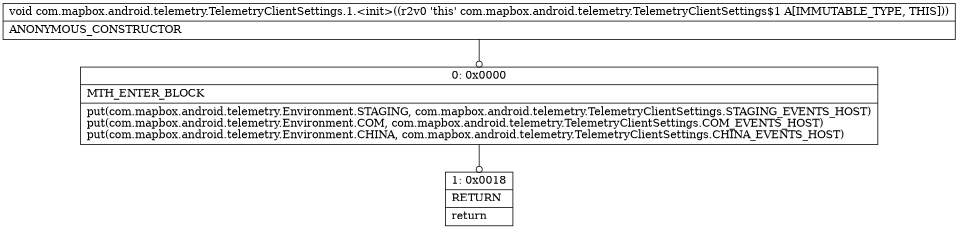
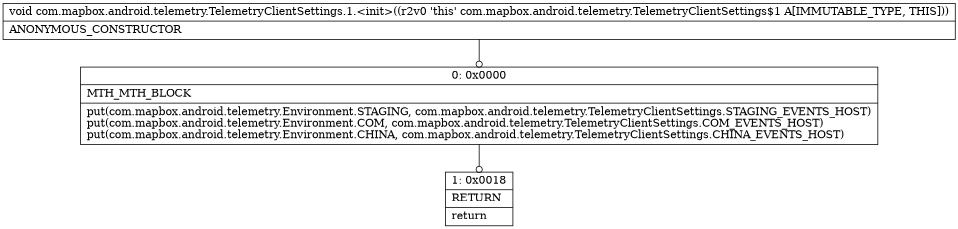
node "0: 0x0000": text "MTH_ENTER_BLOCK" -> "MTH_MTH_BLOCK"
